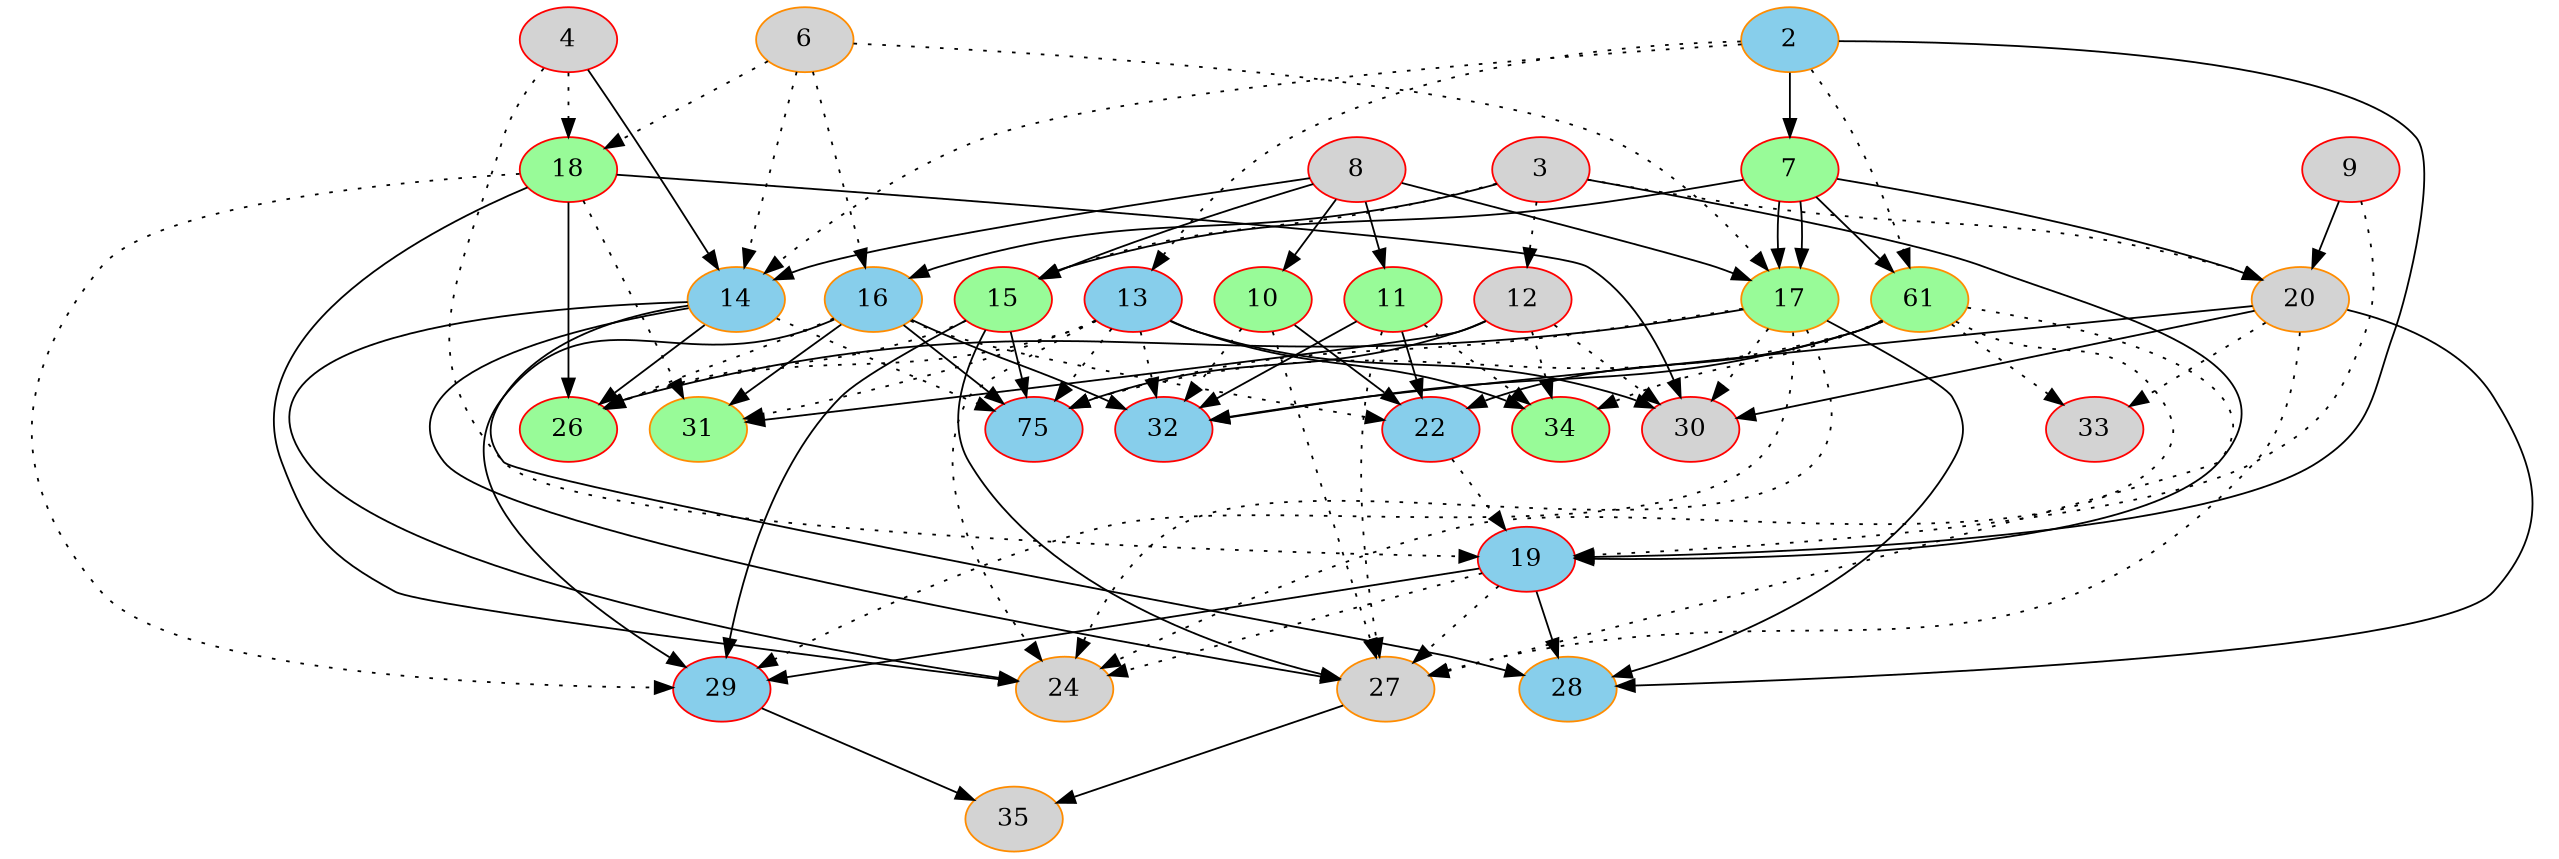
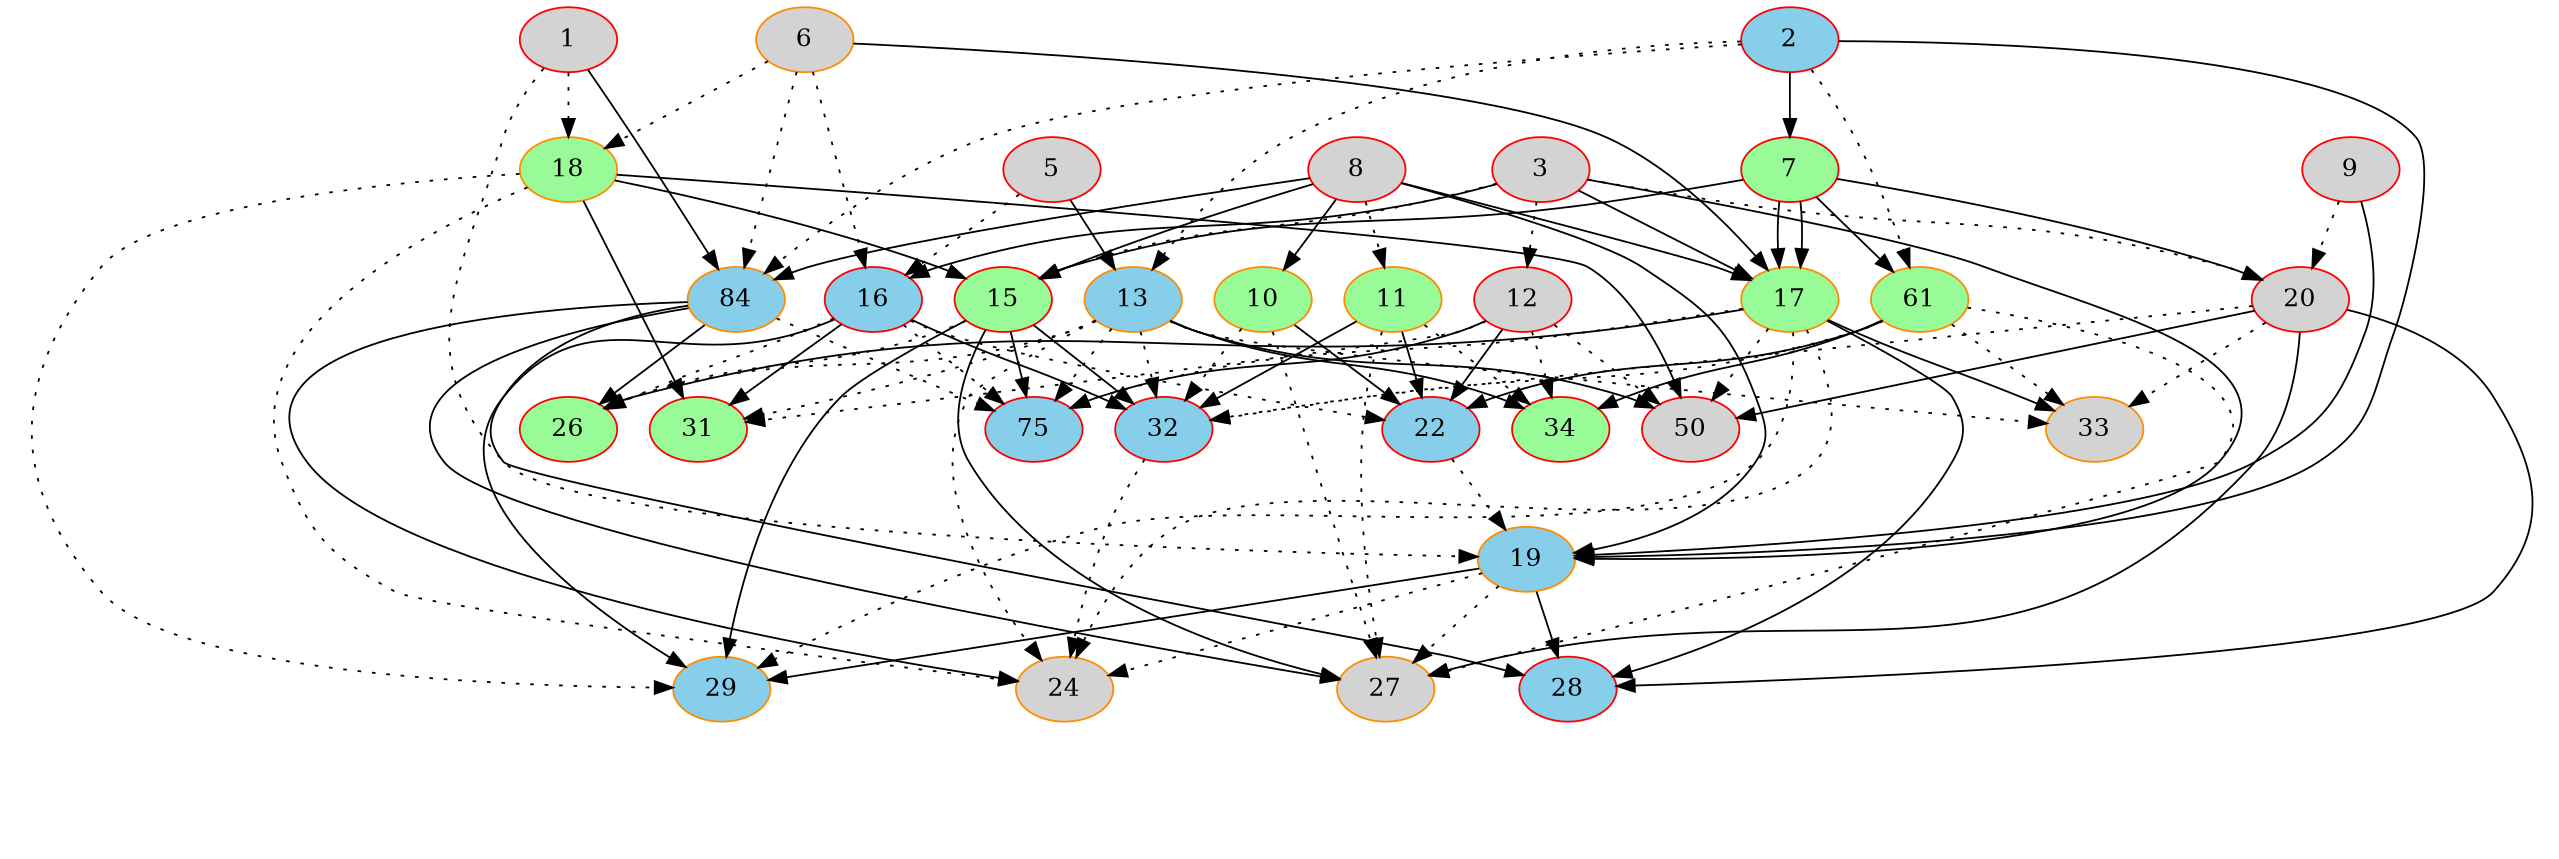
node "4": label "4" -> "1"
node "2": color darkorange -> red
edge "6" -> "17": style dotted -> solid
node "18": color red -> darkorange
node "5": added
edge "8" -> "11": style solid -> dotted
edge "9" -> "20": style solid -> dotted
edge "3" -> "17": added
edge "18" -> "26": now "18" -> "15"
edge "18" -> "31": style dotted -> solid
node "14": label "14" -> "84"
node "16": color darkorange -> red
node "13": color red -> darkorange
node "10": color red -> darkorange
node "11": color red -> darkorange
node "20": color darkorange -> red
edge "8" -> "19": added
edge "20" -> "32": style solid -> dotted
edge "12" -> "22": added
edge "16" -> "75": style solid -> dotted
edge "15" -> "32": added
edge "61" -> "34": style dotted -> solid
edge "17" -> "33": added
edge "61" -> "75": removed
edge "61" -> "32": style solid -> dotted
edge "12" -> "31": style solid -> dotted
edge "13" -> "33": added
node "31": color darkorange -> red
node "30": label "30" -> "50"
node "33": color red -> darkorange
edge "9" -> "19": style dotted -> solid
edge "61" -> "24": now "32" -> "24"
node "19": color red -> darkorange
edge "18" -> "24": style solid -> dotted
edge "20" -> "27": style dotted -> solid
node "29": color red -> darkorange
node "28": color darkorange -> red
node "35": removed
